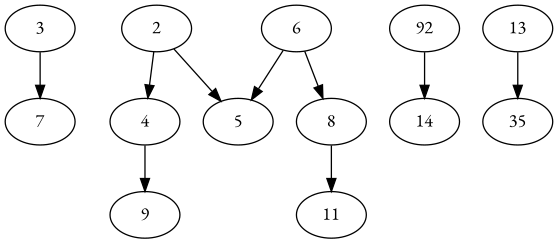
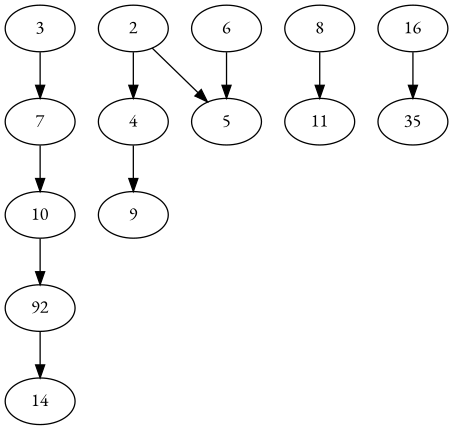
node "13": label "13" -> "16"
edge "6" -> "8": removed
node "10": added
